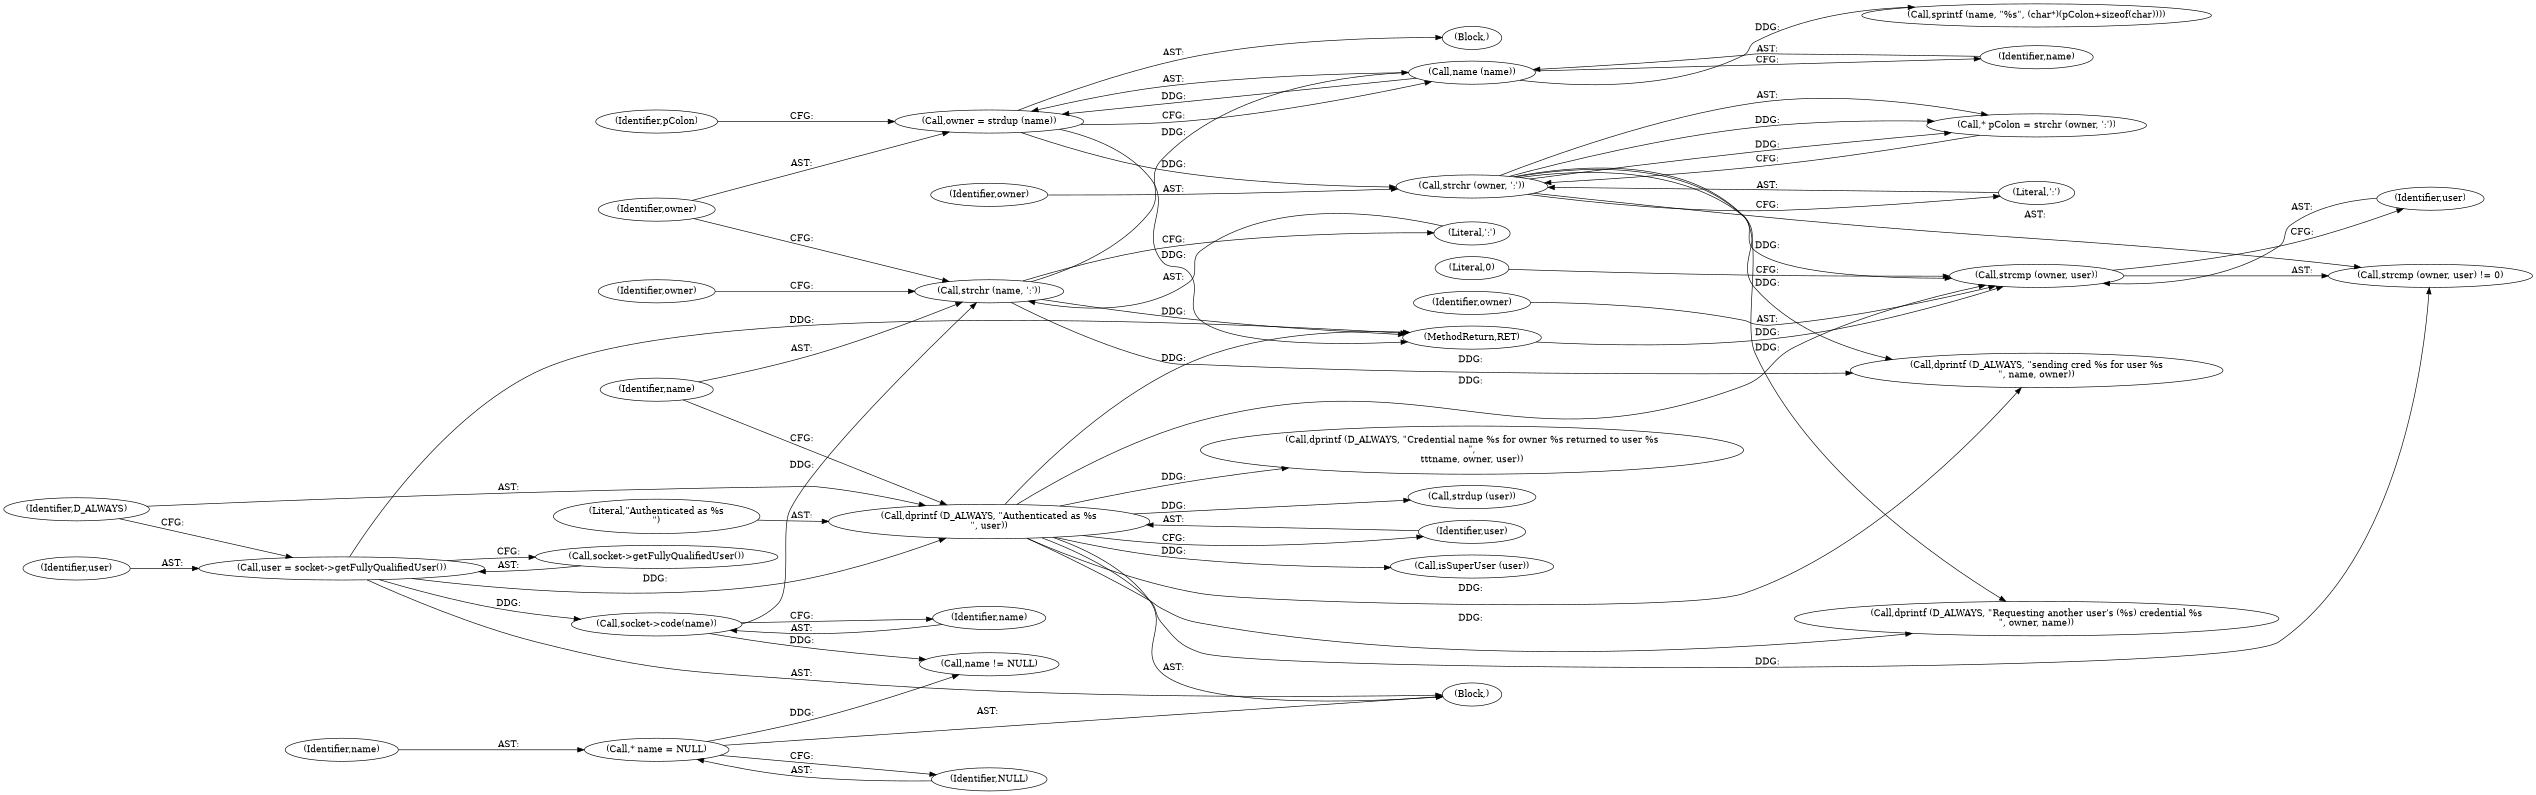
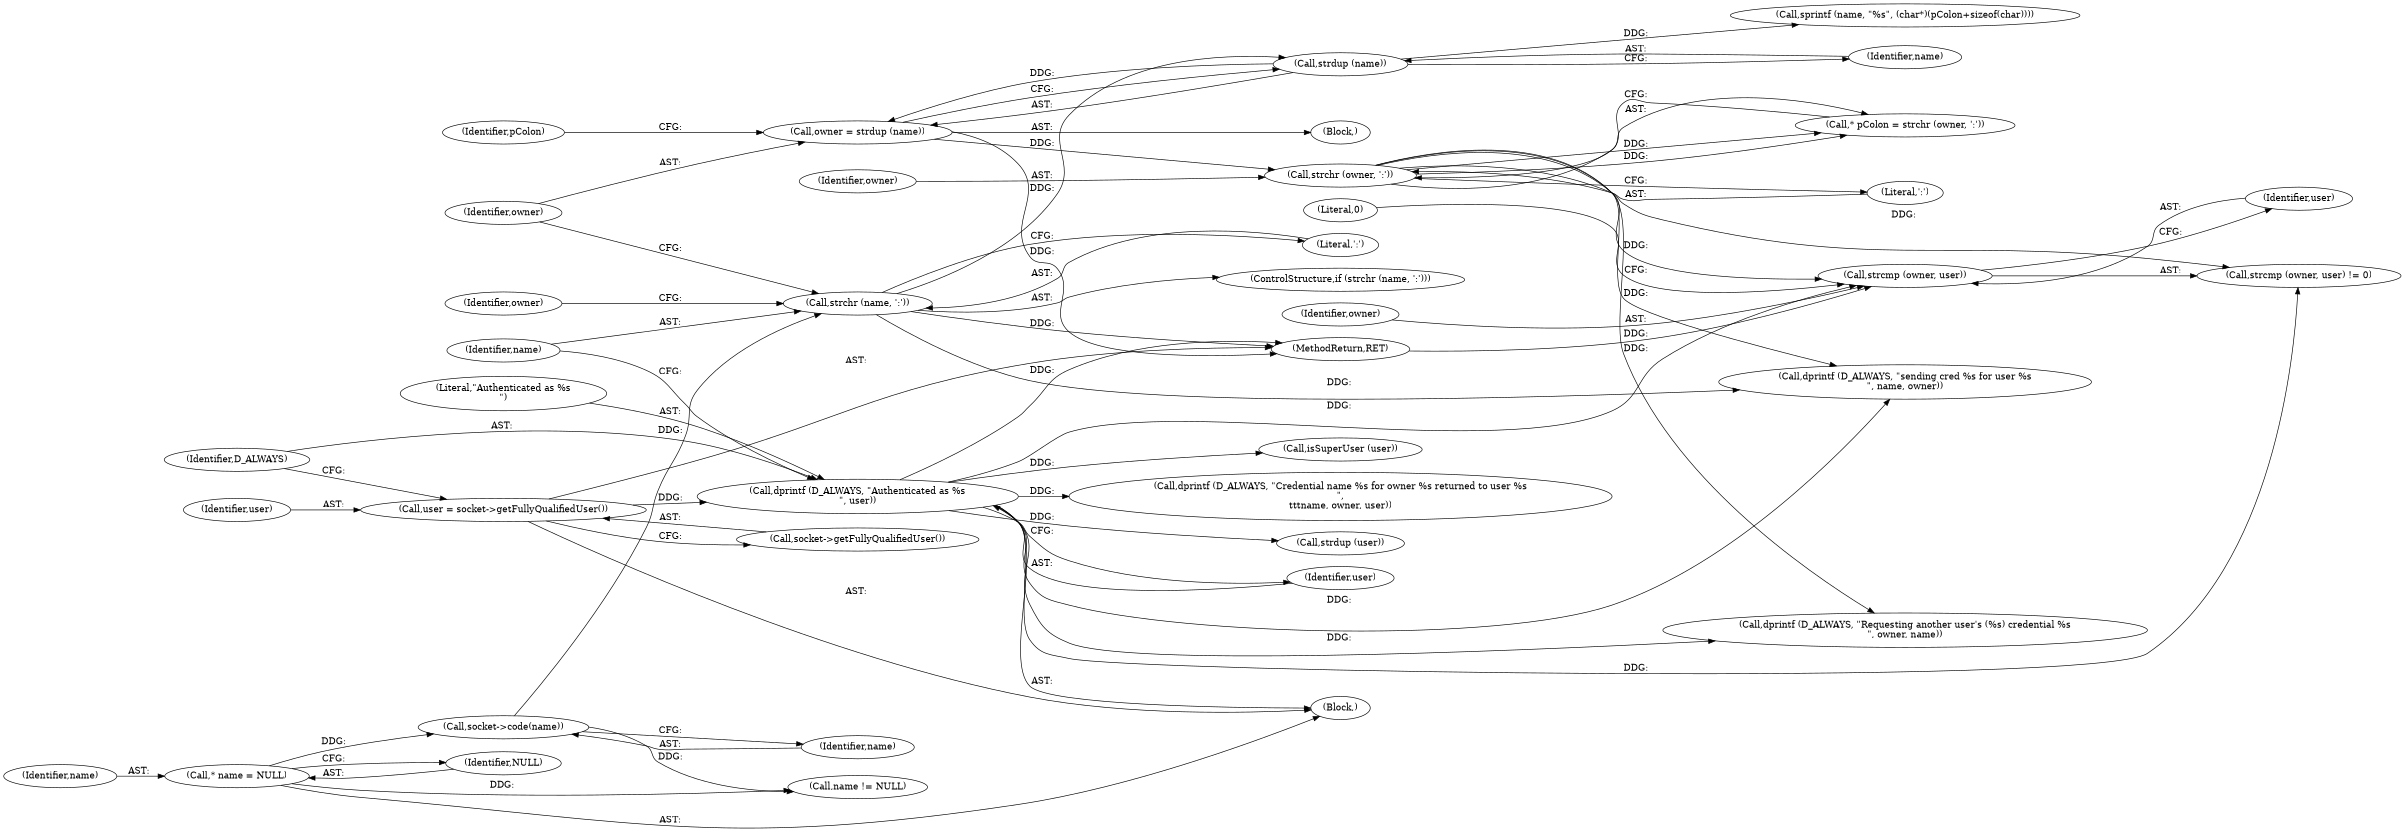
node "(Call,name (name))": label "(Call,name (name))" -> "(Call,strdup (name))"
edge "(Call,strchr (owner, ':'))" -> "(Call,strcmp (owner, user) != 0)": label "AST: " -> "DDG: "
node "(ControlStructure,if (strchr (name, ':')))": added
edge "(Call,user = socket->getFullyQualifiedUser())" -> "(MethodReturn,RET)": label "DDG: " -> "AST: "
edge "(Call,user = socket->getFullyQualifiedUser())" -> "(Call,socket->code(name))": now "(Call,* name = NULL)" -> "(Call,socket->code(name))"
